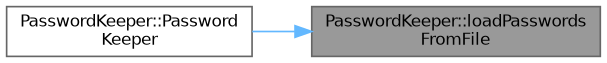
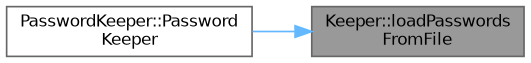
node "PasswordKeeper::loadPasswords FromFile": label "PasswordKeeper::loadPasswords FromFile" -> "Keeper::loadPasswords FromFile"
